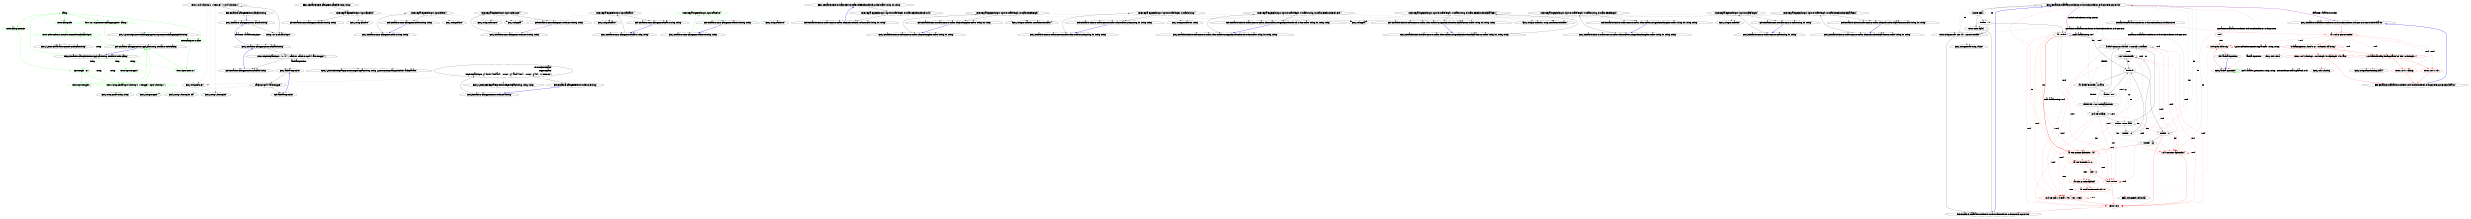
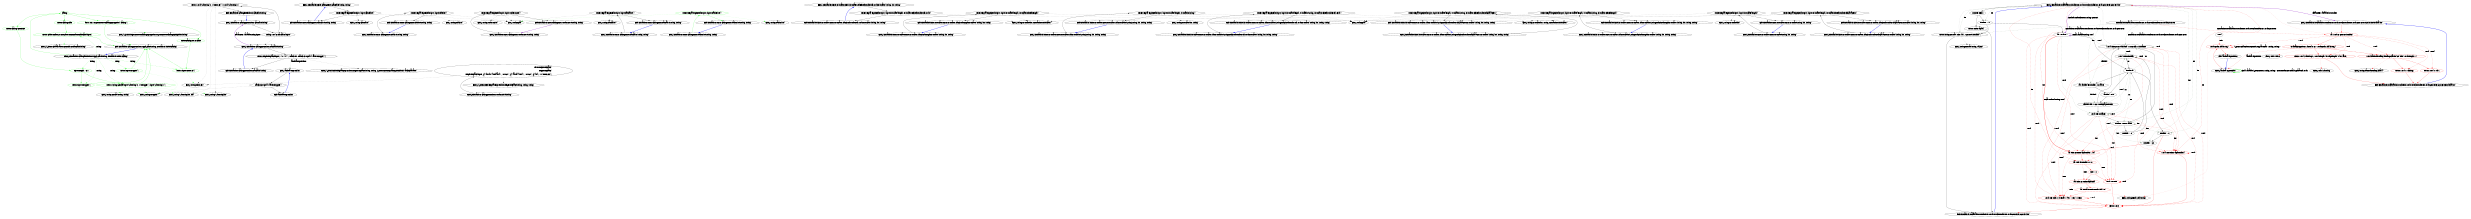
edge "Exit Humanizer.Tests.CasingTests.Camelize(string, string)" -> "Entry Humanizer.Tests.CasingTests.Camelize(string, string)": added
node "divided += Convert(divided) + m.Prefix + m.Name": label "divided += Convert(divided) + m.Prefix + m.Name" -> "word += Convert(divided) + m.Prefix + m.Name"
edge "var word = ''''" -> "word += UnitsMap[number]": removed, label "word"
node "Exit Humanizer.CasingExtensions.Underscore(string)": removed
edge "divided <= 0" -> "divided == 1 && !m.DisplayOneUnit": added
edge "var word = ''''" -> "var tens = TensMap[number / 10]": label "Local variable string word" -> "Local method string word"
